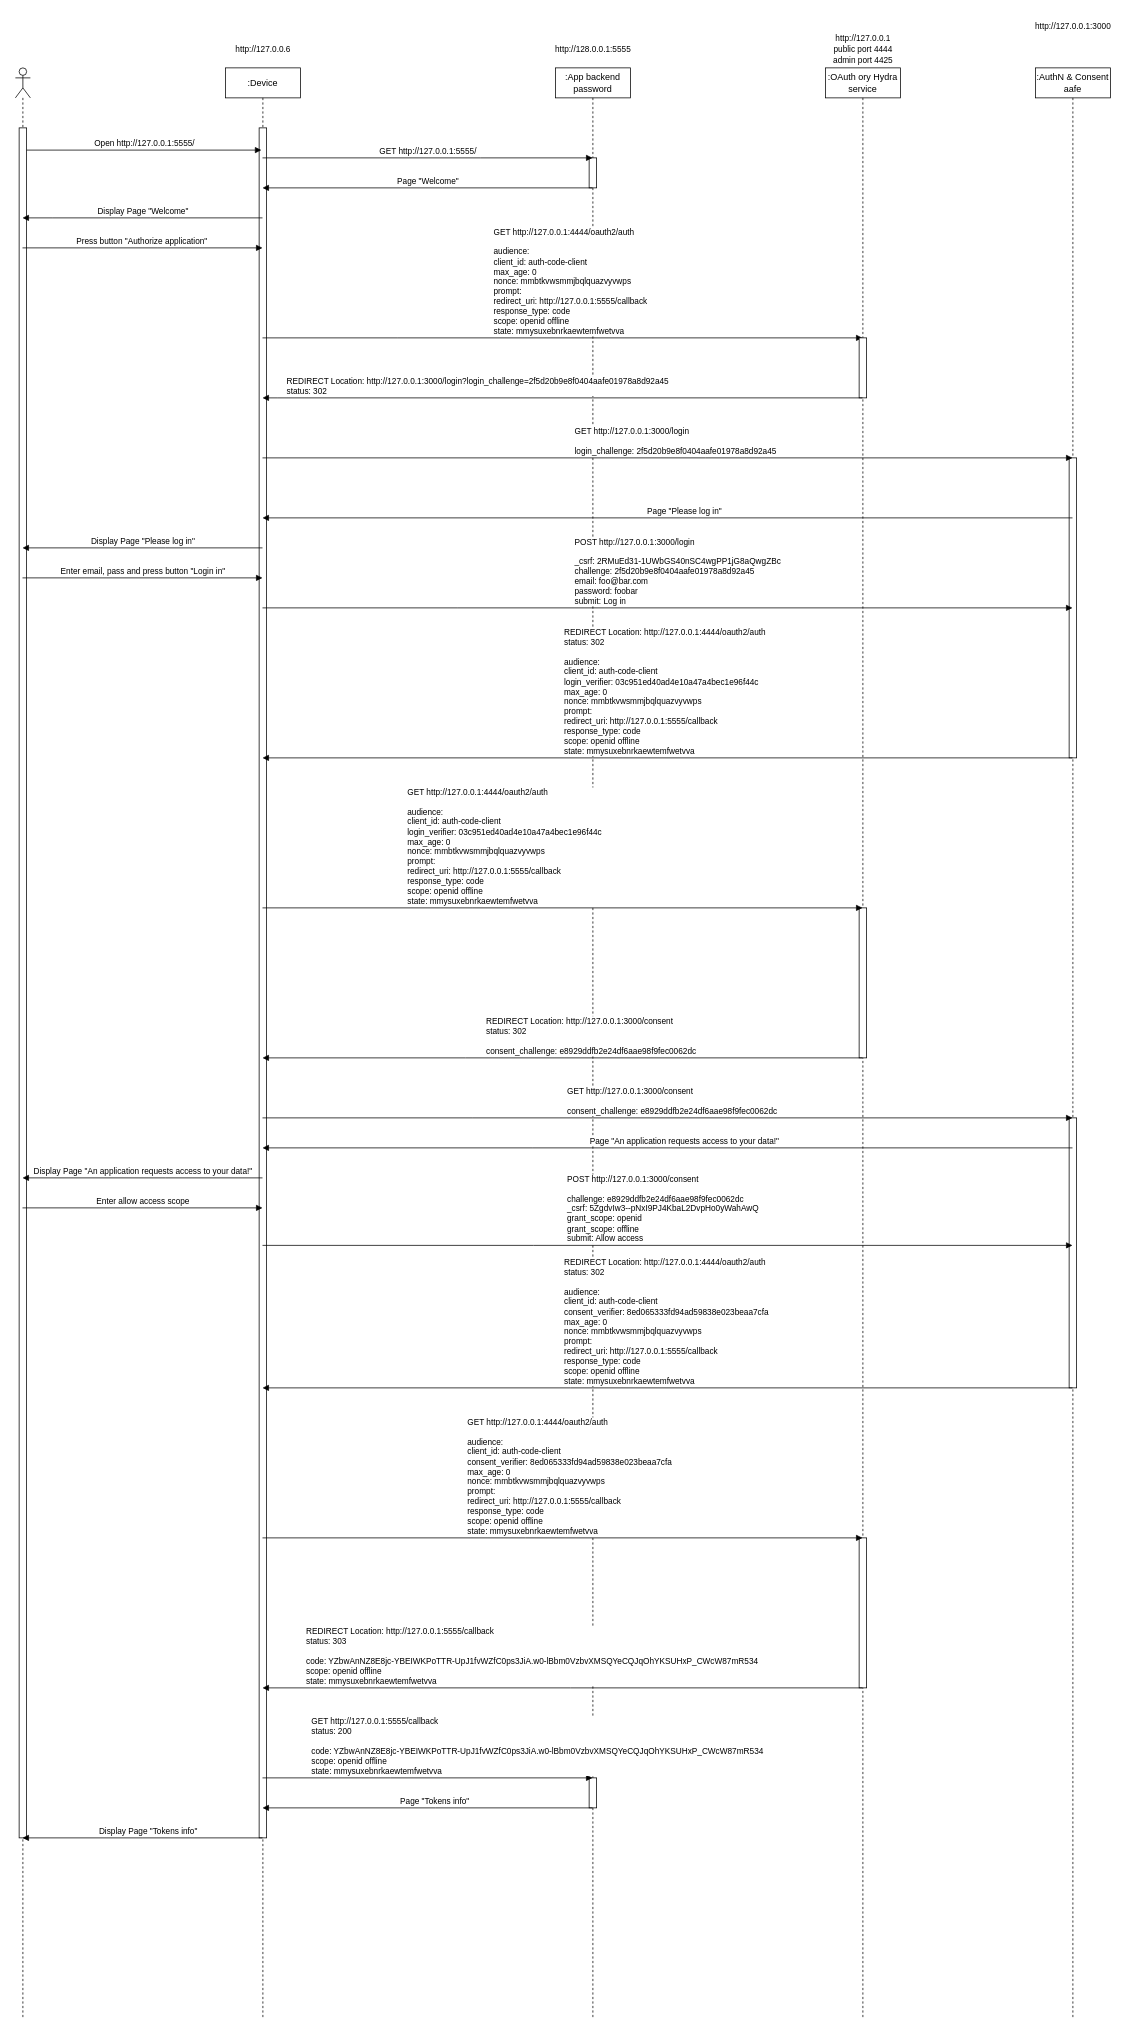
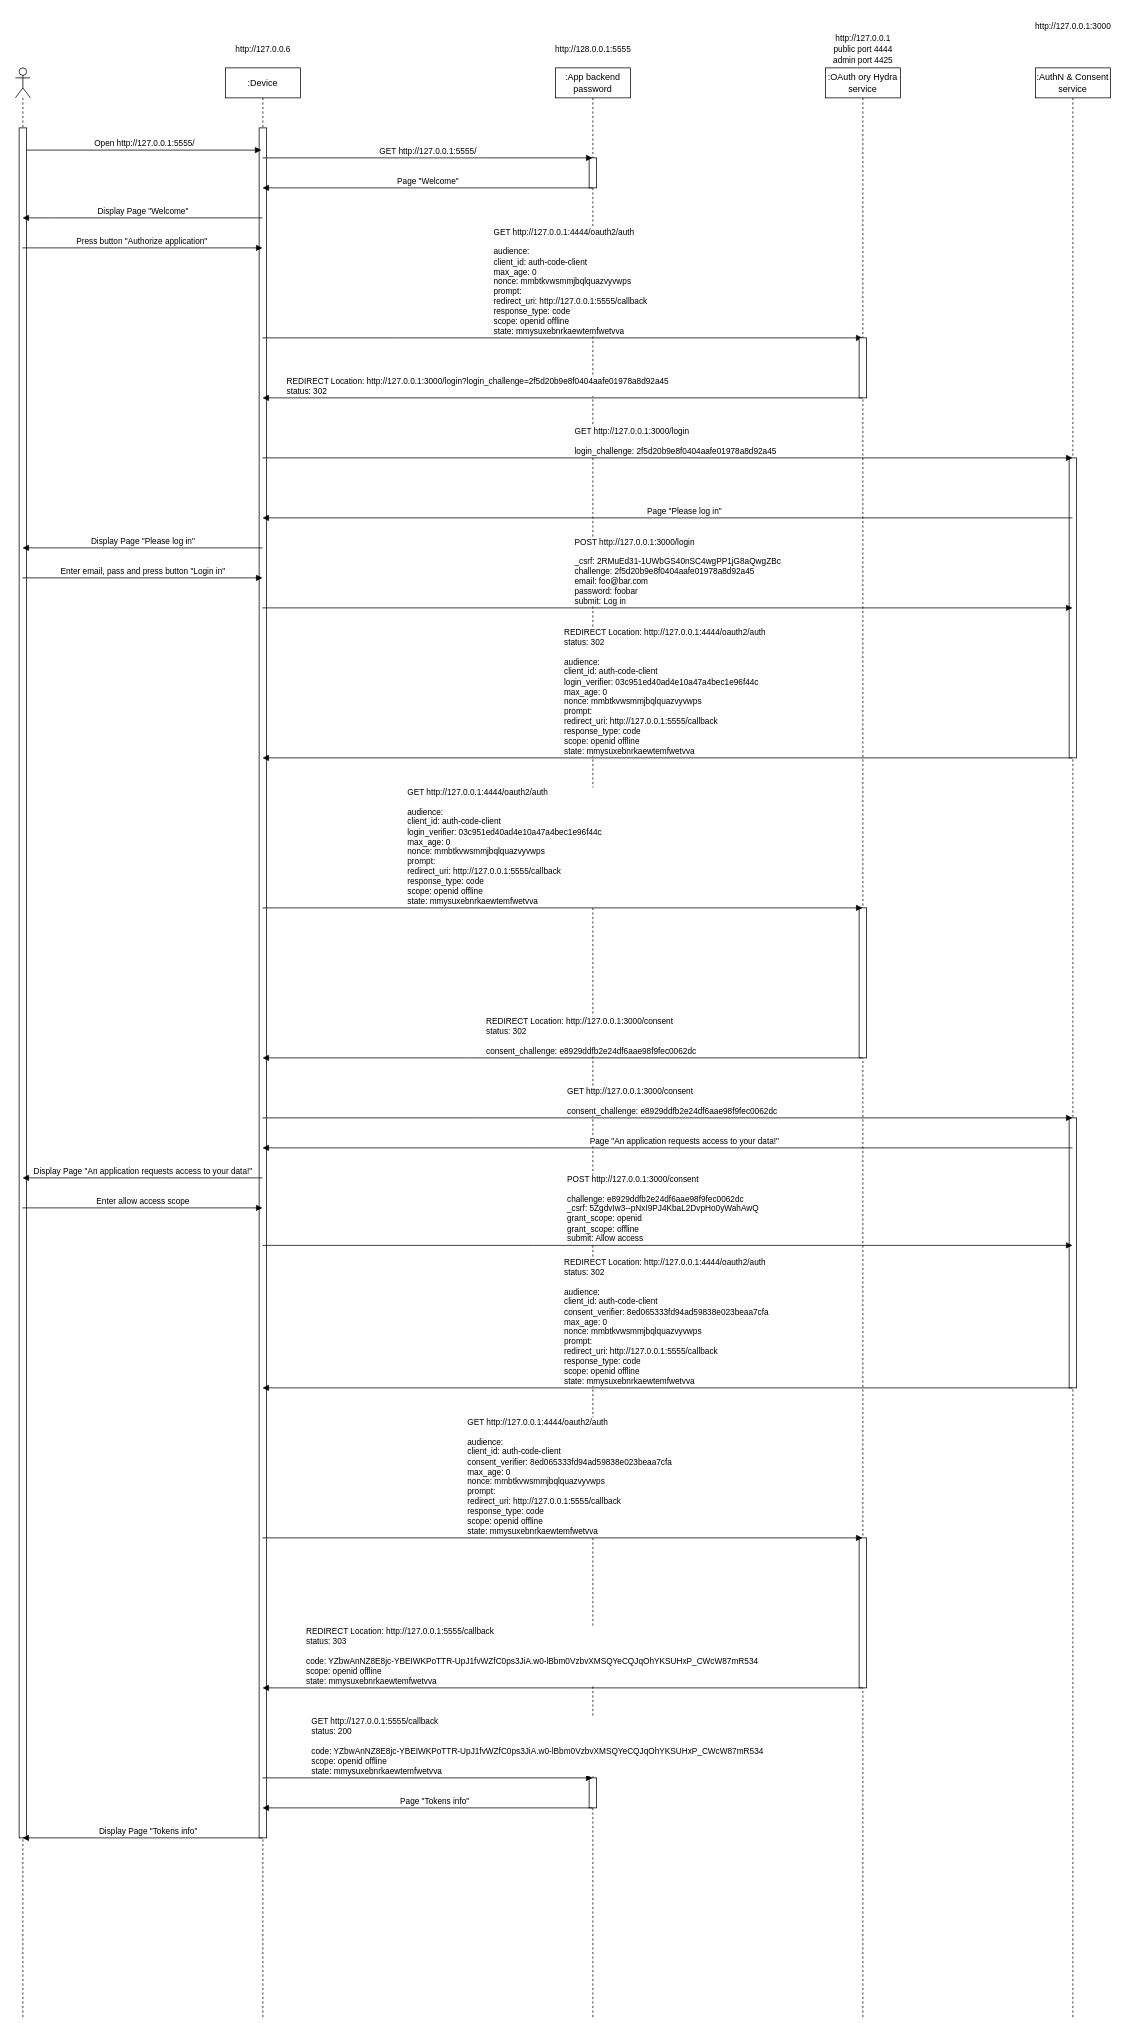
node ":AuthN & Consent aafe": label ":AuthN & Consent aafe" -> ":AuthN & Consent service"
